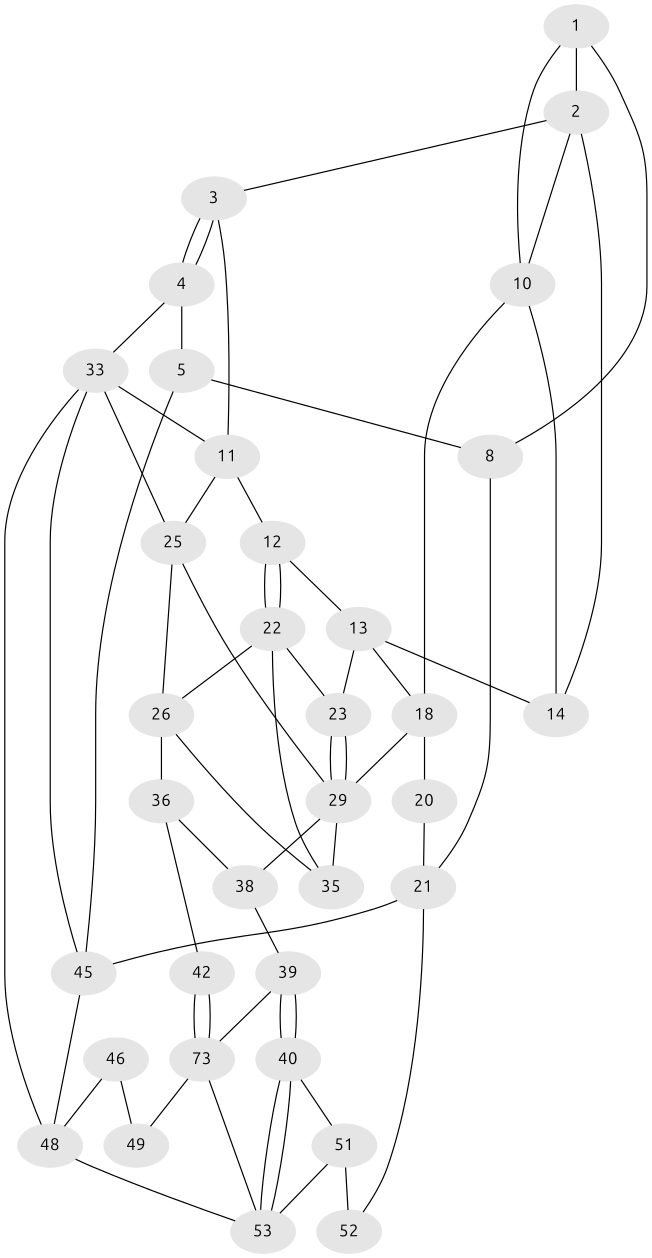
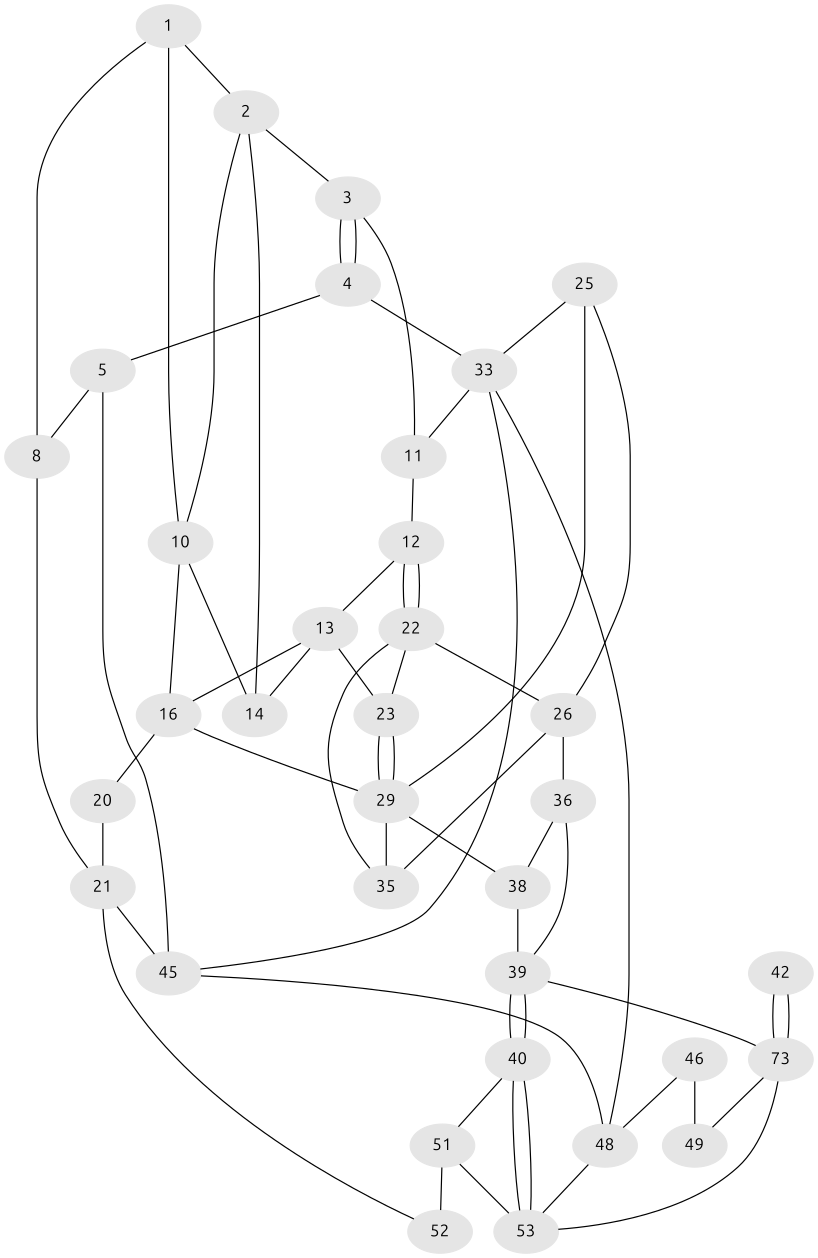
edge "11" -- "25": removed
node "18": label "18" -> "16"
edge "36" -- "42": now "36" -- "39"
